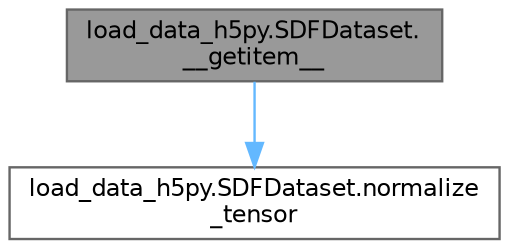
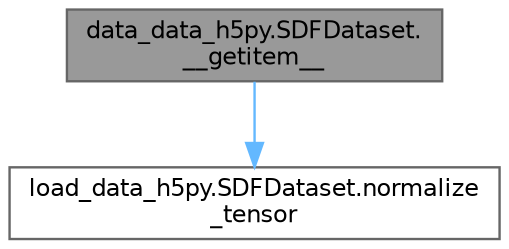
node "load_data_h5py.SDFDataset. __getitem__": label "load_data_h5py.SDFDataset. __getitem__" -> "data_data_h5py.SDFDataset. __getitem__"
